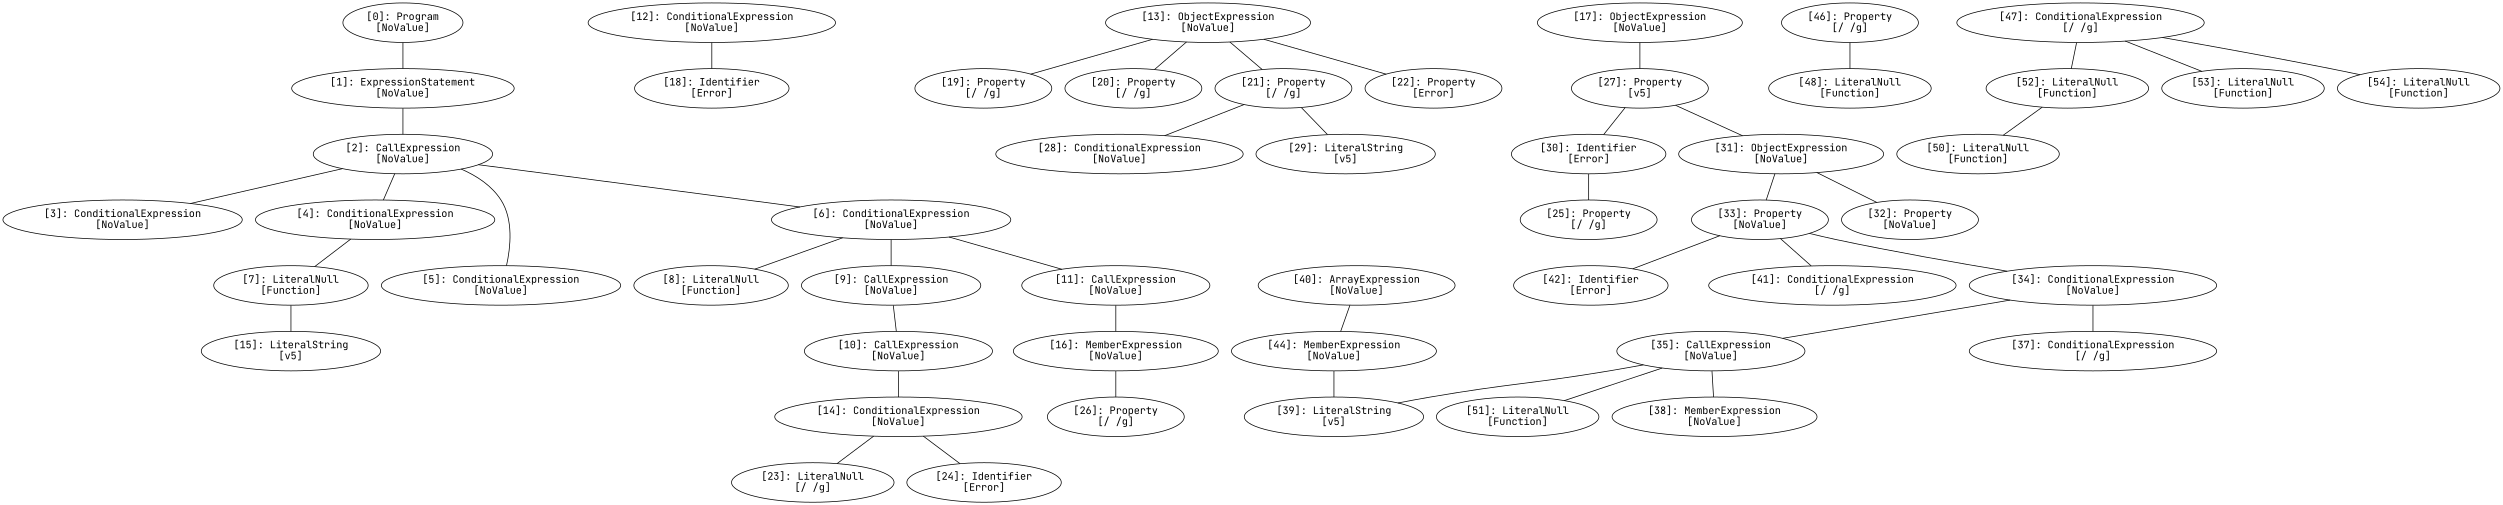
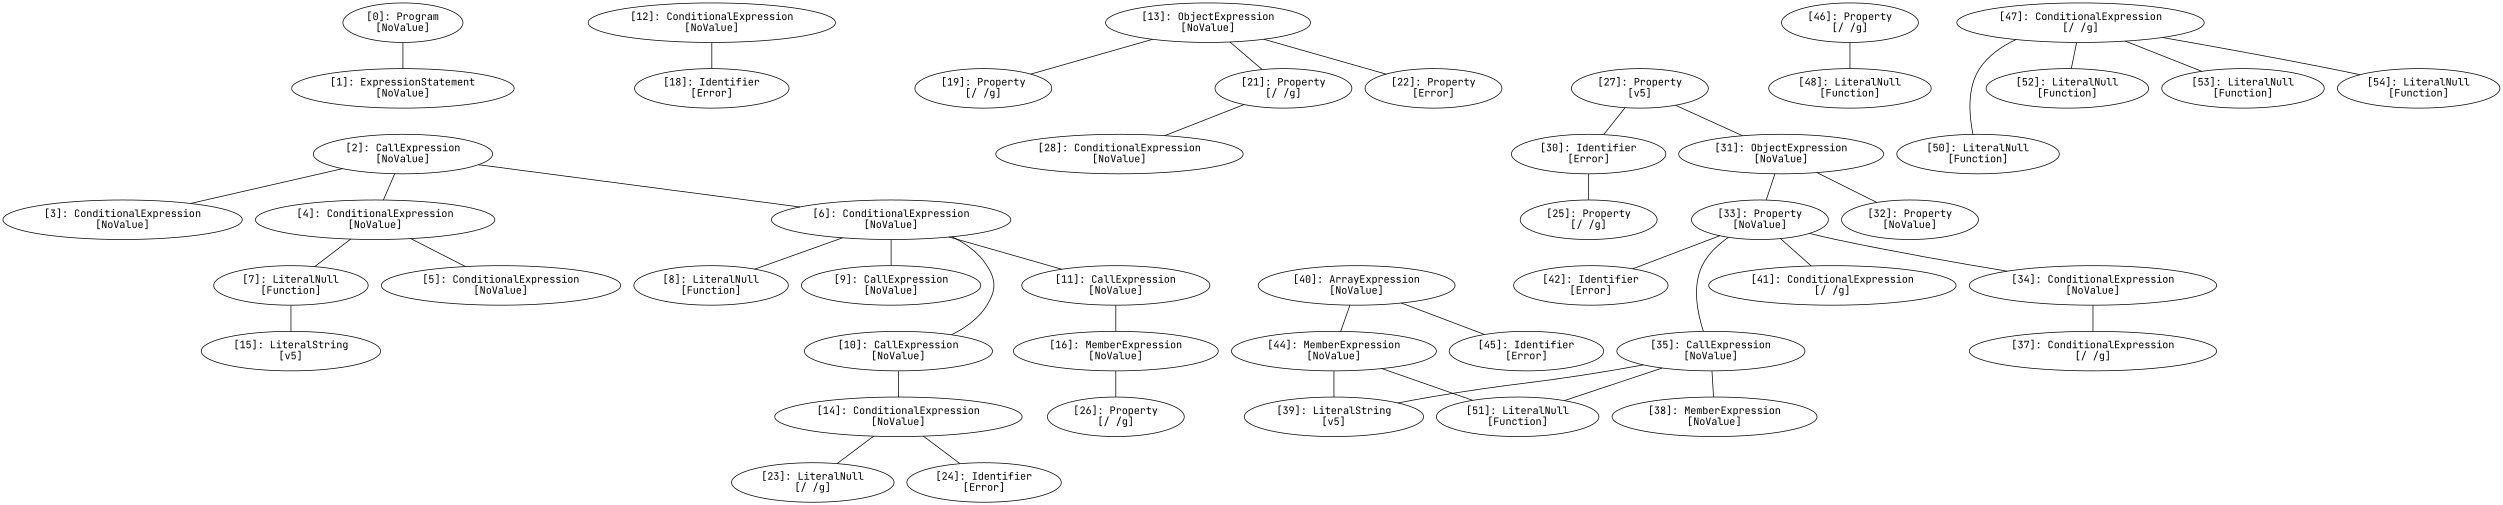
node "[17]: ObjectExpression [NoValue]": removed
node "[20]: Property [/ /g]": removed
edge "[1]: ExpressionStatement [NoValue]" -- "[2]: CallExpression [NoValue]": removed
edge "[52]: LiteralNull [Function]" -- "[50]: LiteralNull [Function]": now "[47]: ConditionalExpression [/ /g]" -- "[50]: LiteralNull [Function]"
node "[29]: LiteralString [v5]": removed
edge "[2]: CallExpression [NoValue]" -- "[5]: ConditionalExpression [NoValue]": now "[4]: ConditionalExpression [NoValue]" -- "[5]: ConditionalExpression [NoValue]"
edge "[9]: CallExpression [NoValue]" -- "[10]: CallExpression [NoValue]": now "[6]: ConditionalExpression [NoValue]" -- "[10]: CallExpression [NoValue]"
edge "[34]: ConditionalExpression [NoValue]" -- "[35]: CallExpression [NoValue]": now "[33]: Property [NoValue]" -- "[35]: CallExpression [NoValue]"
node "[45]: Identifier [Error]": added
edge "[44]: MemberExpression [NoValue]" -- "[51]: LiteralNull [Function]": added
